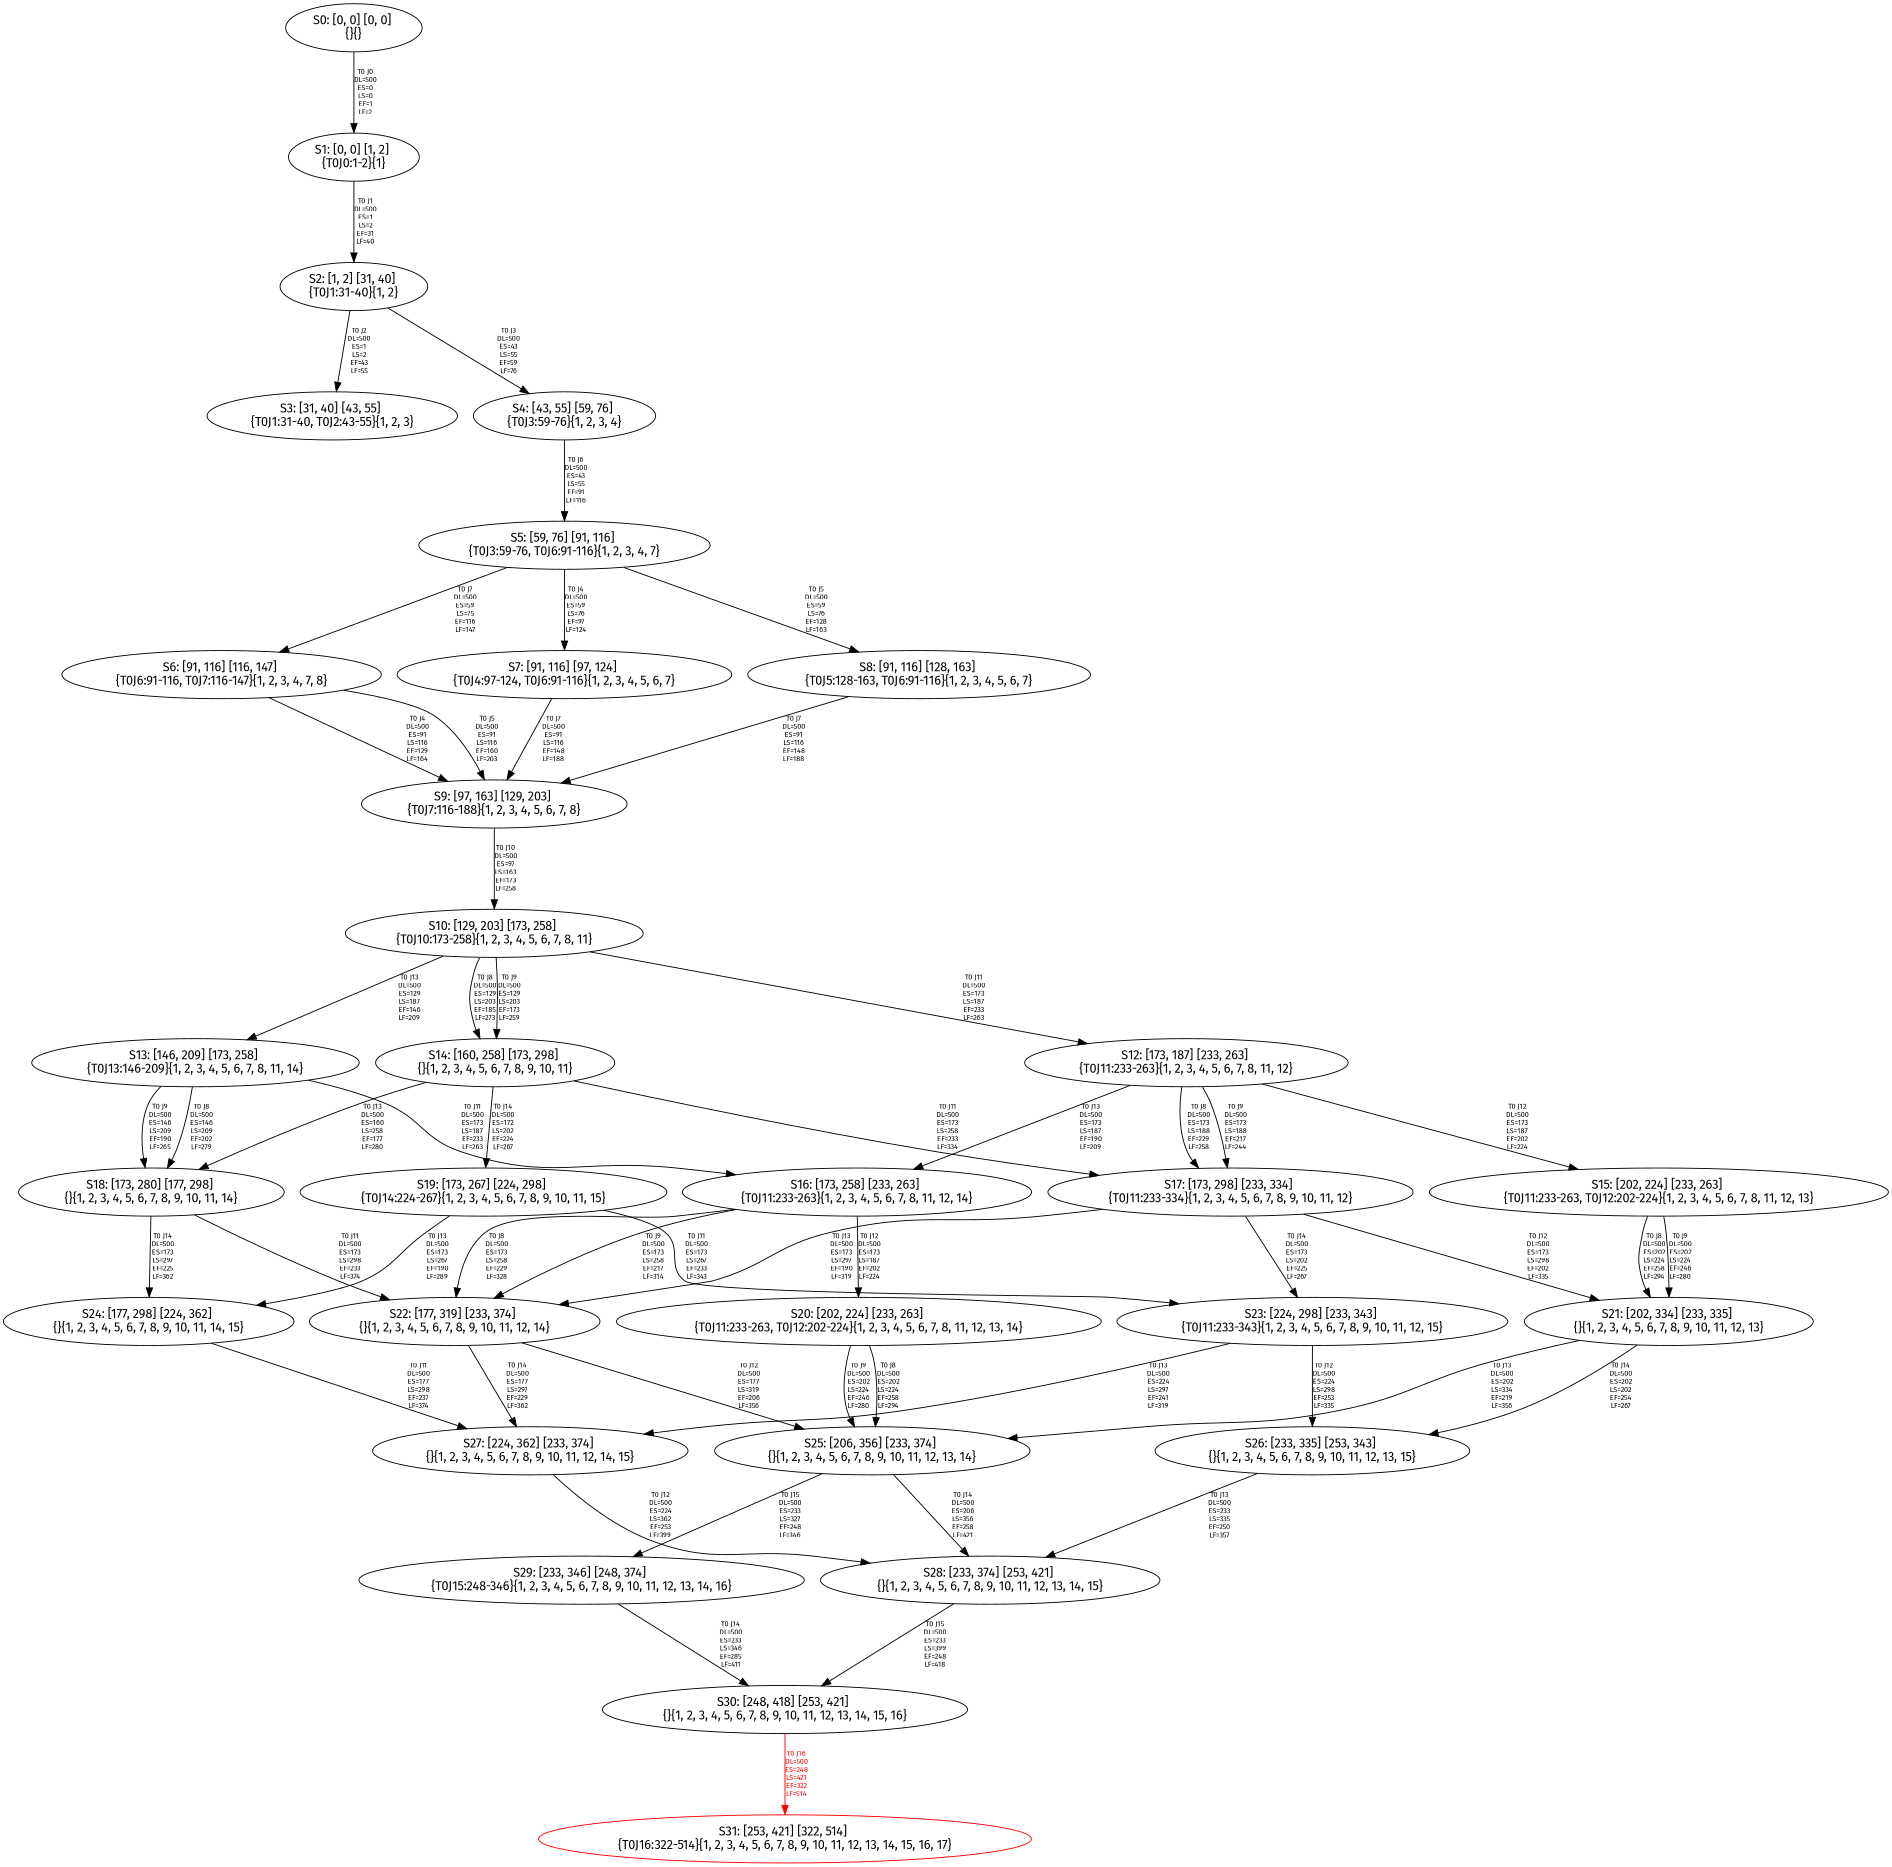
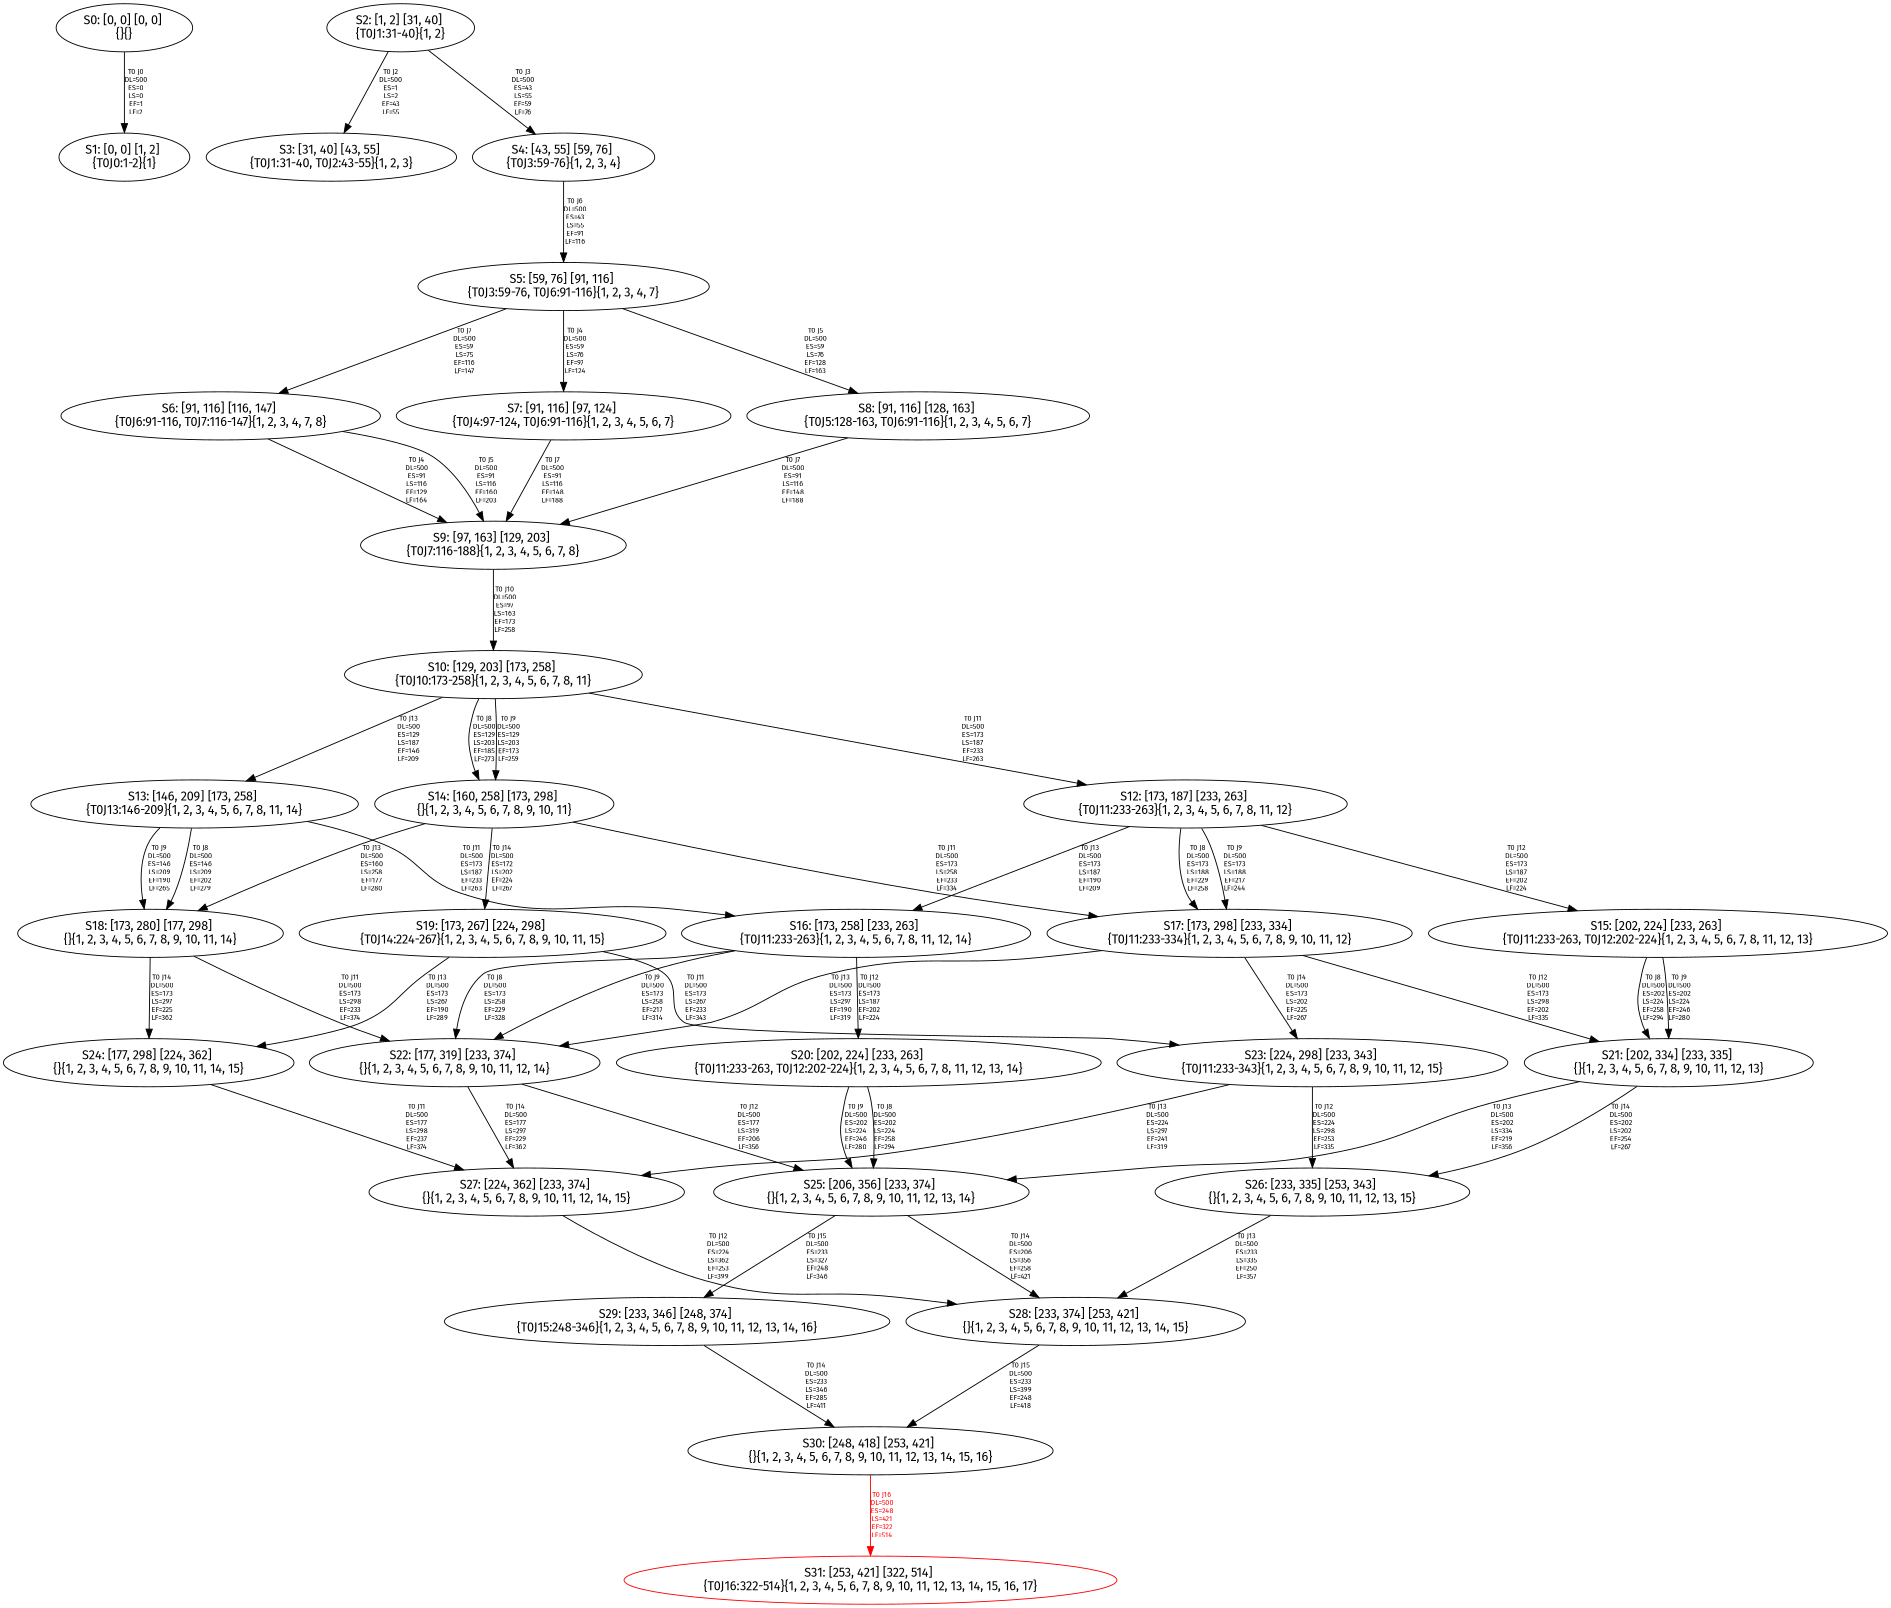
edge "S1: [0, 0] [1, 2] {T0J0:1-2}{1}" -> "S2: [1, 2] [31, 40] {T0J1:31-40}{1, 2}": removed, label "T0 J1 DL=500 ES=1 LS=2 EF=31 LF=40"
